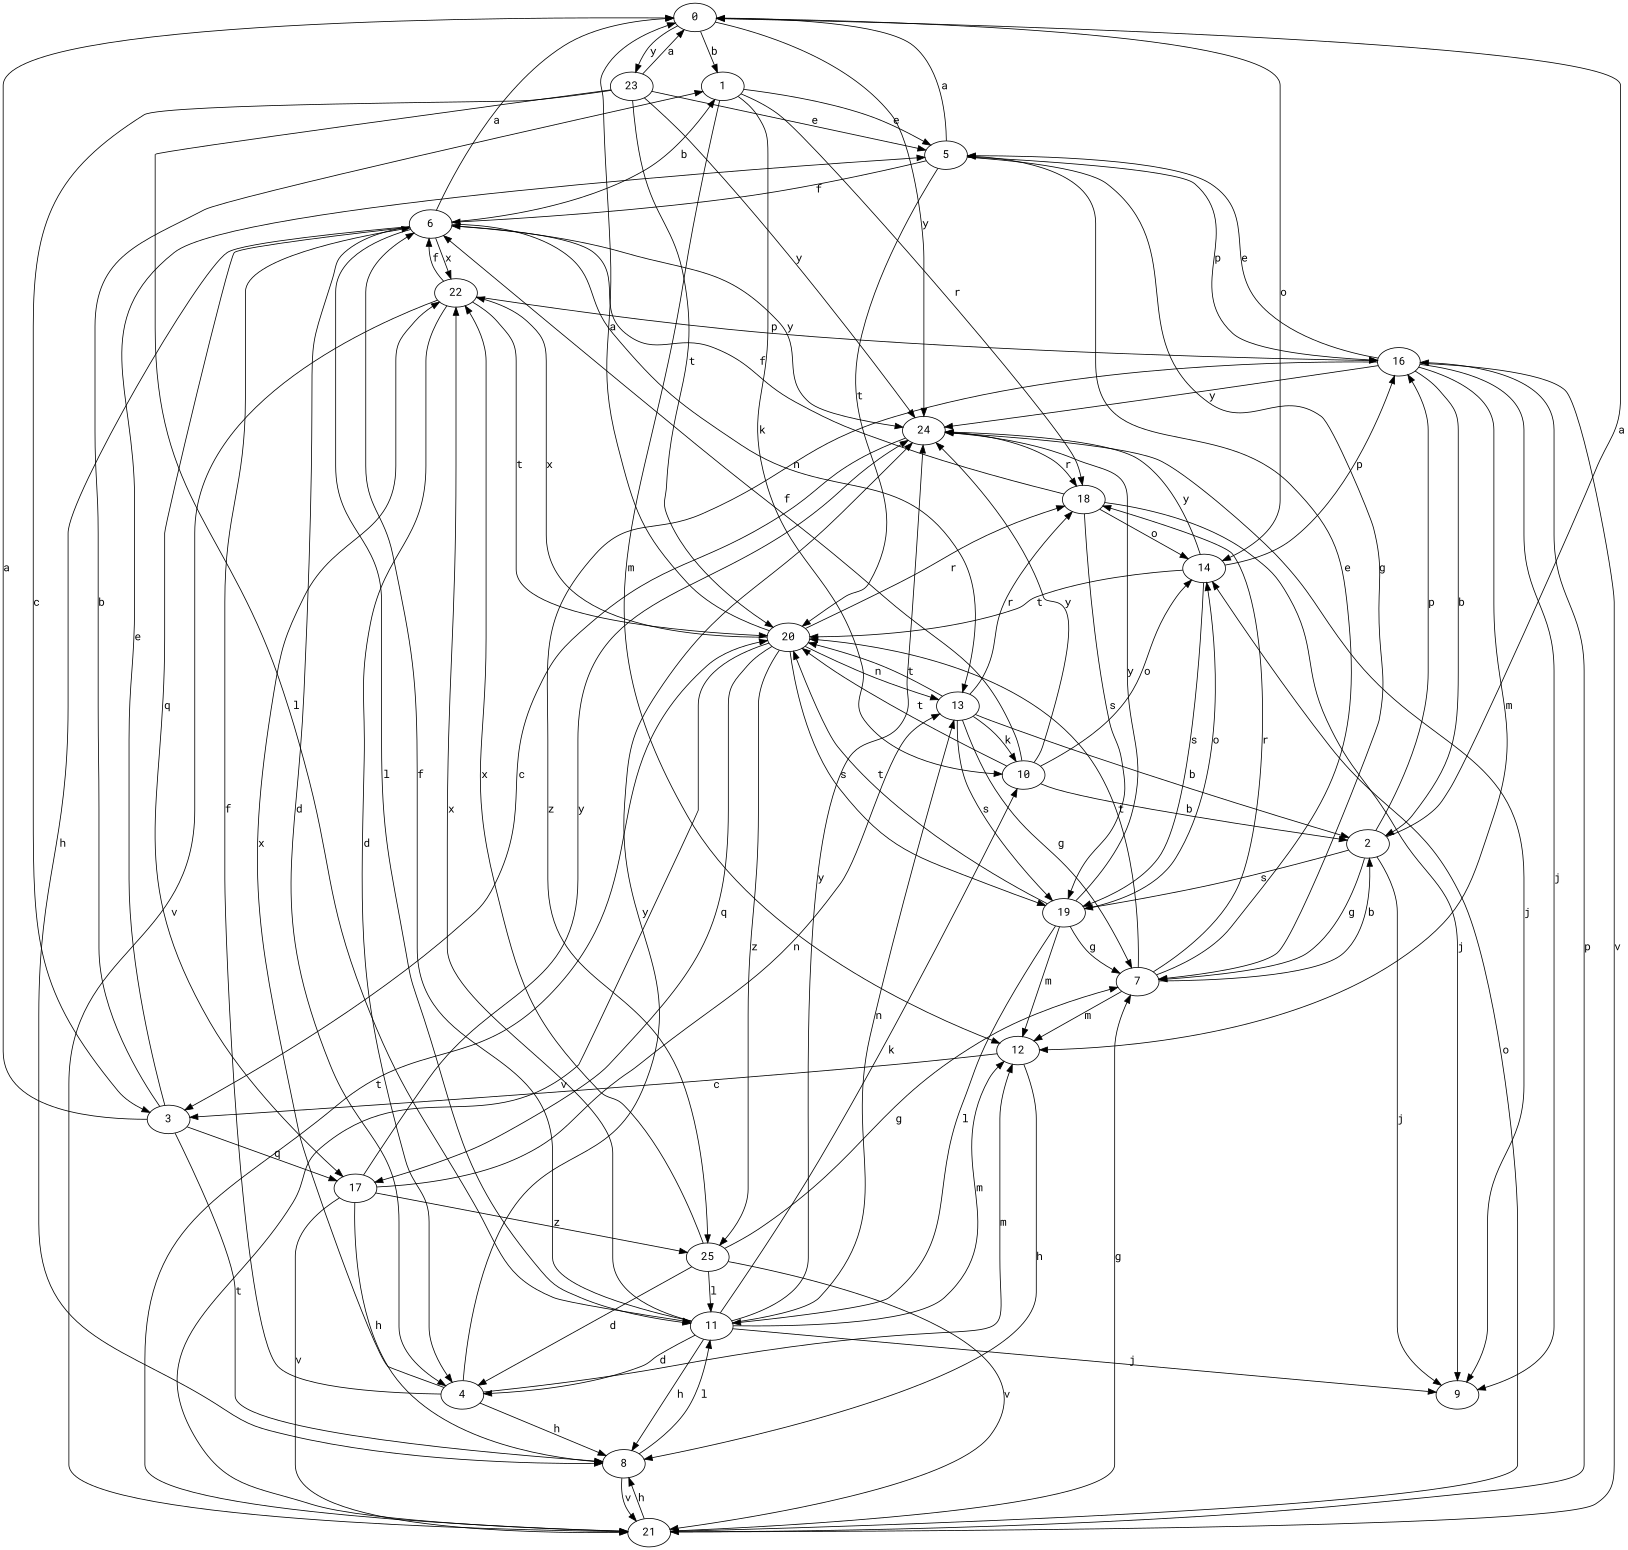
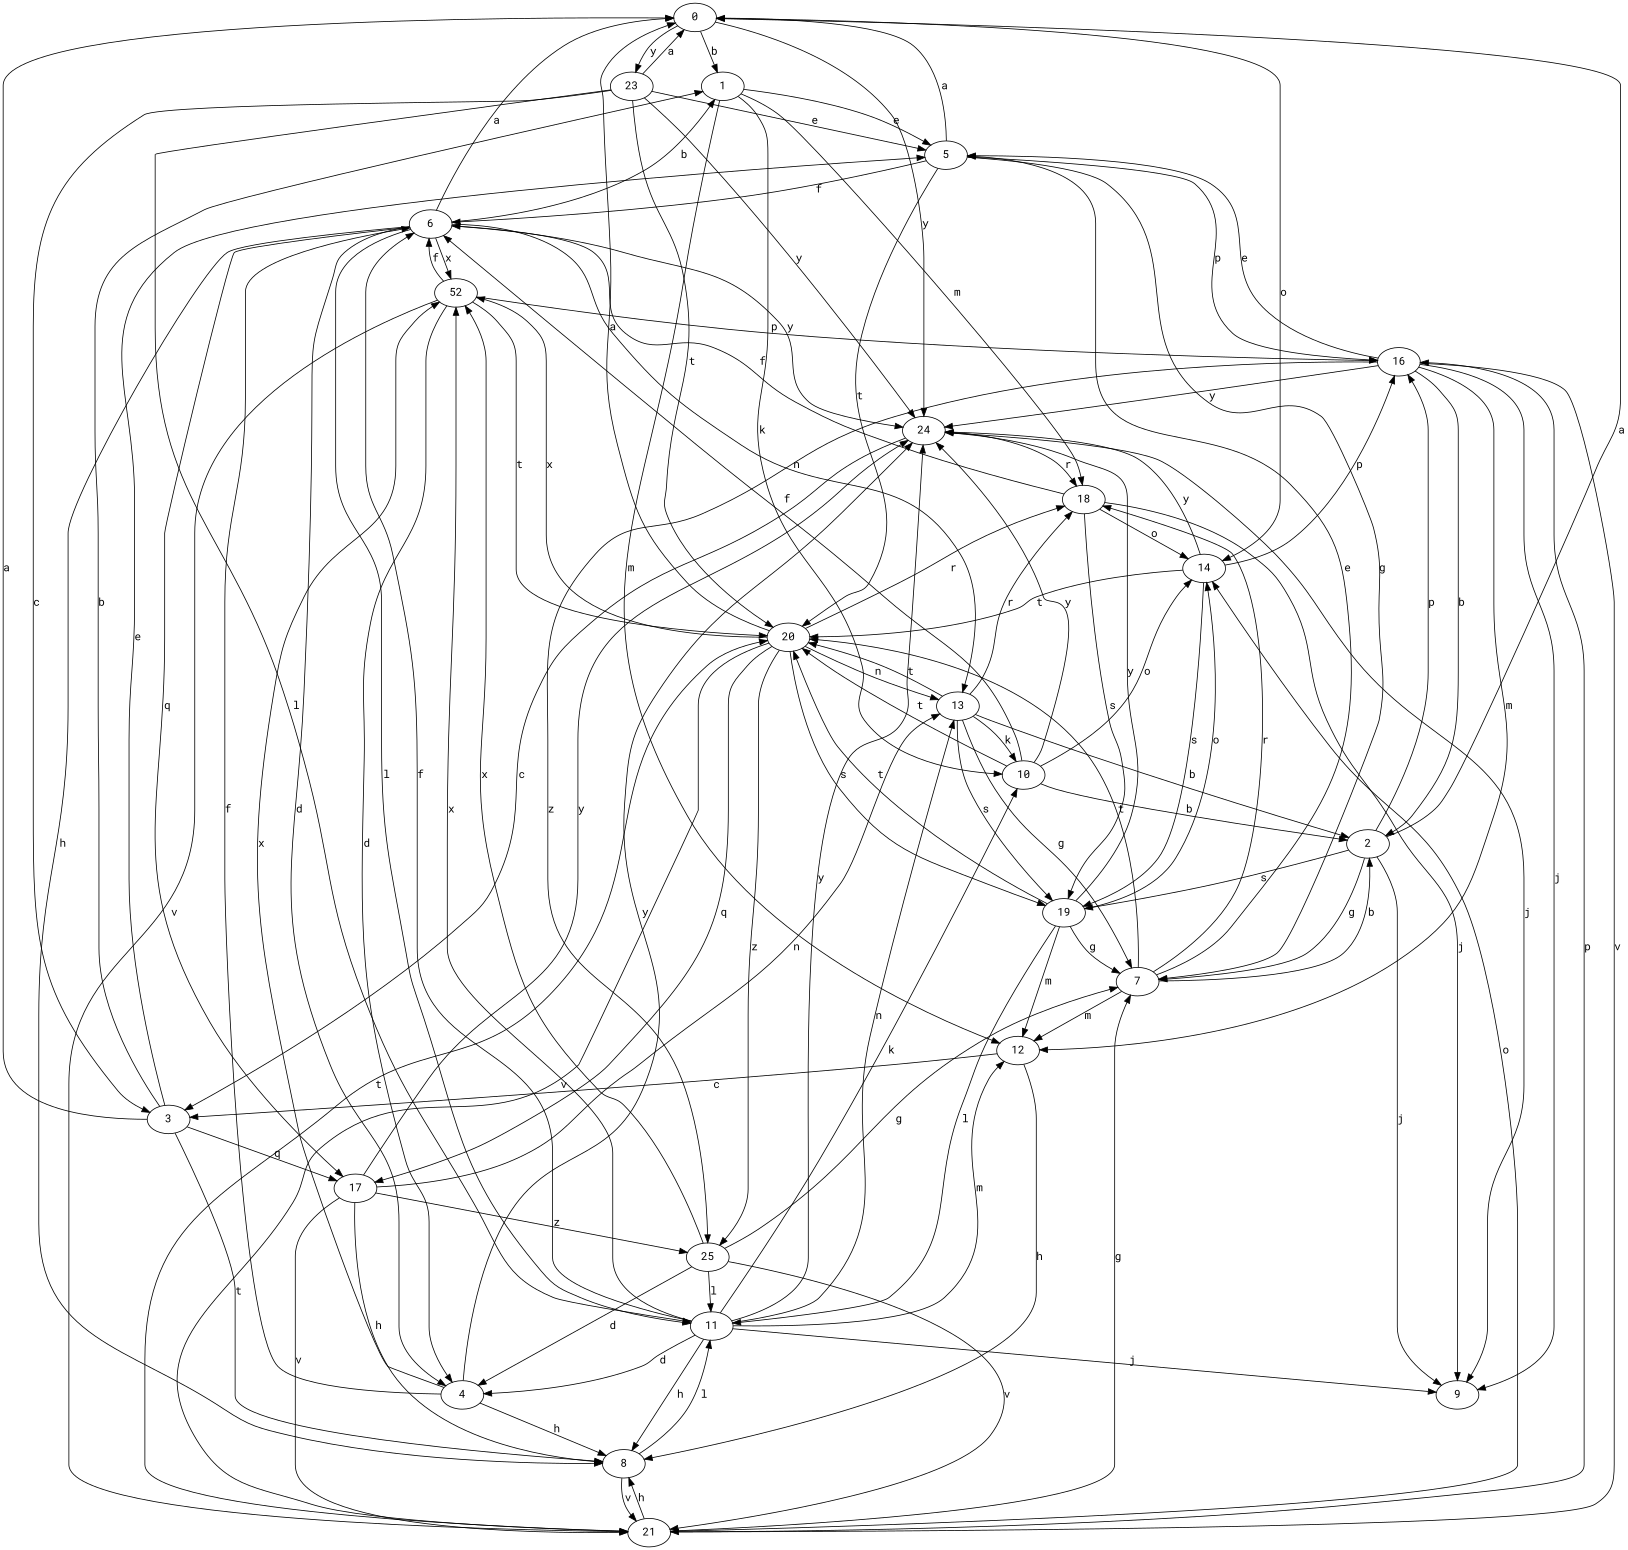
node "22": label "22" -> "52"
edge "1" -> "18": label "r" -> "m"
edge "4" -> "12": removed, label "m"
